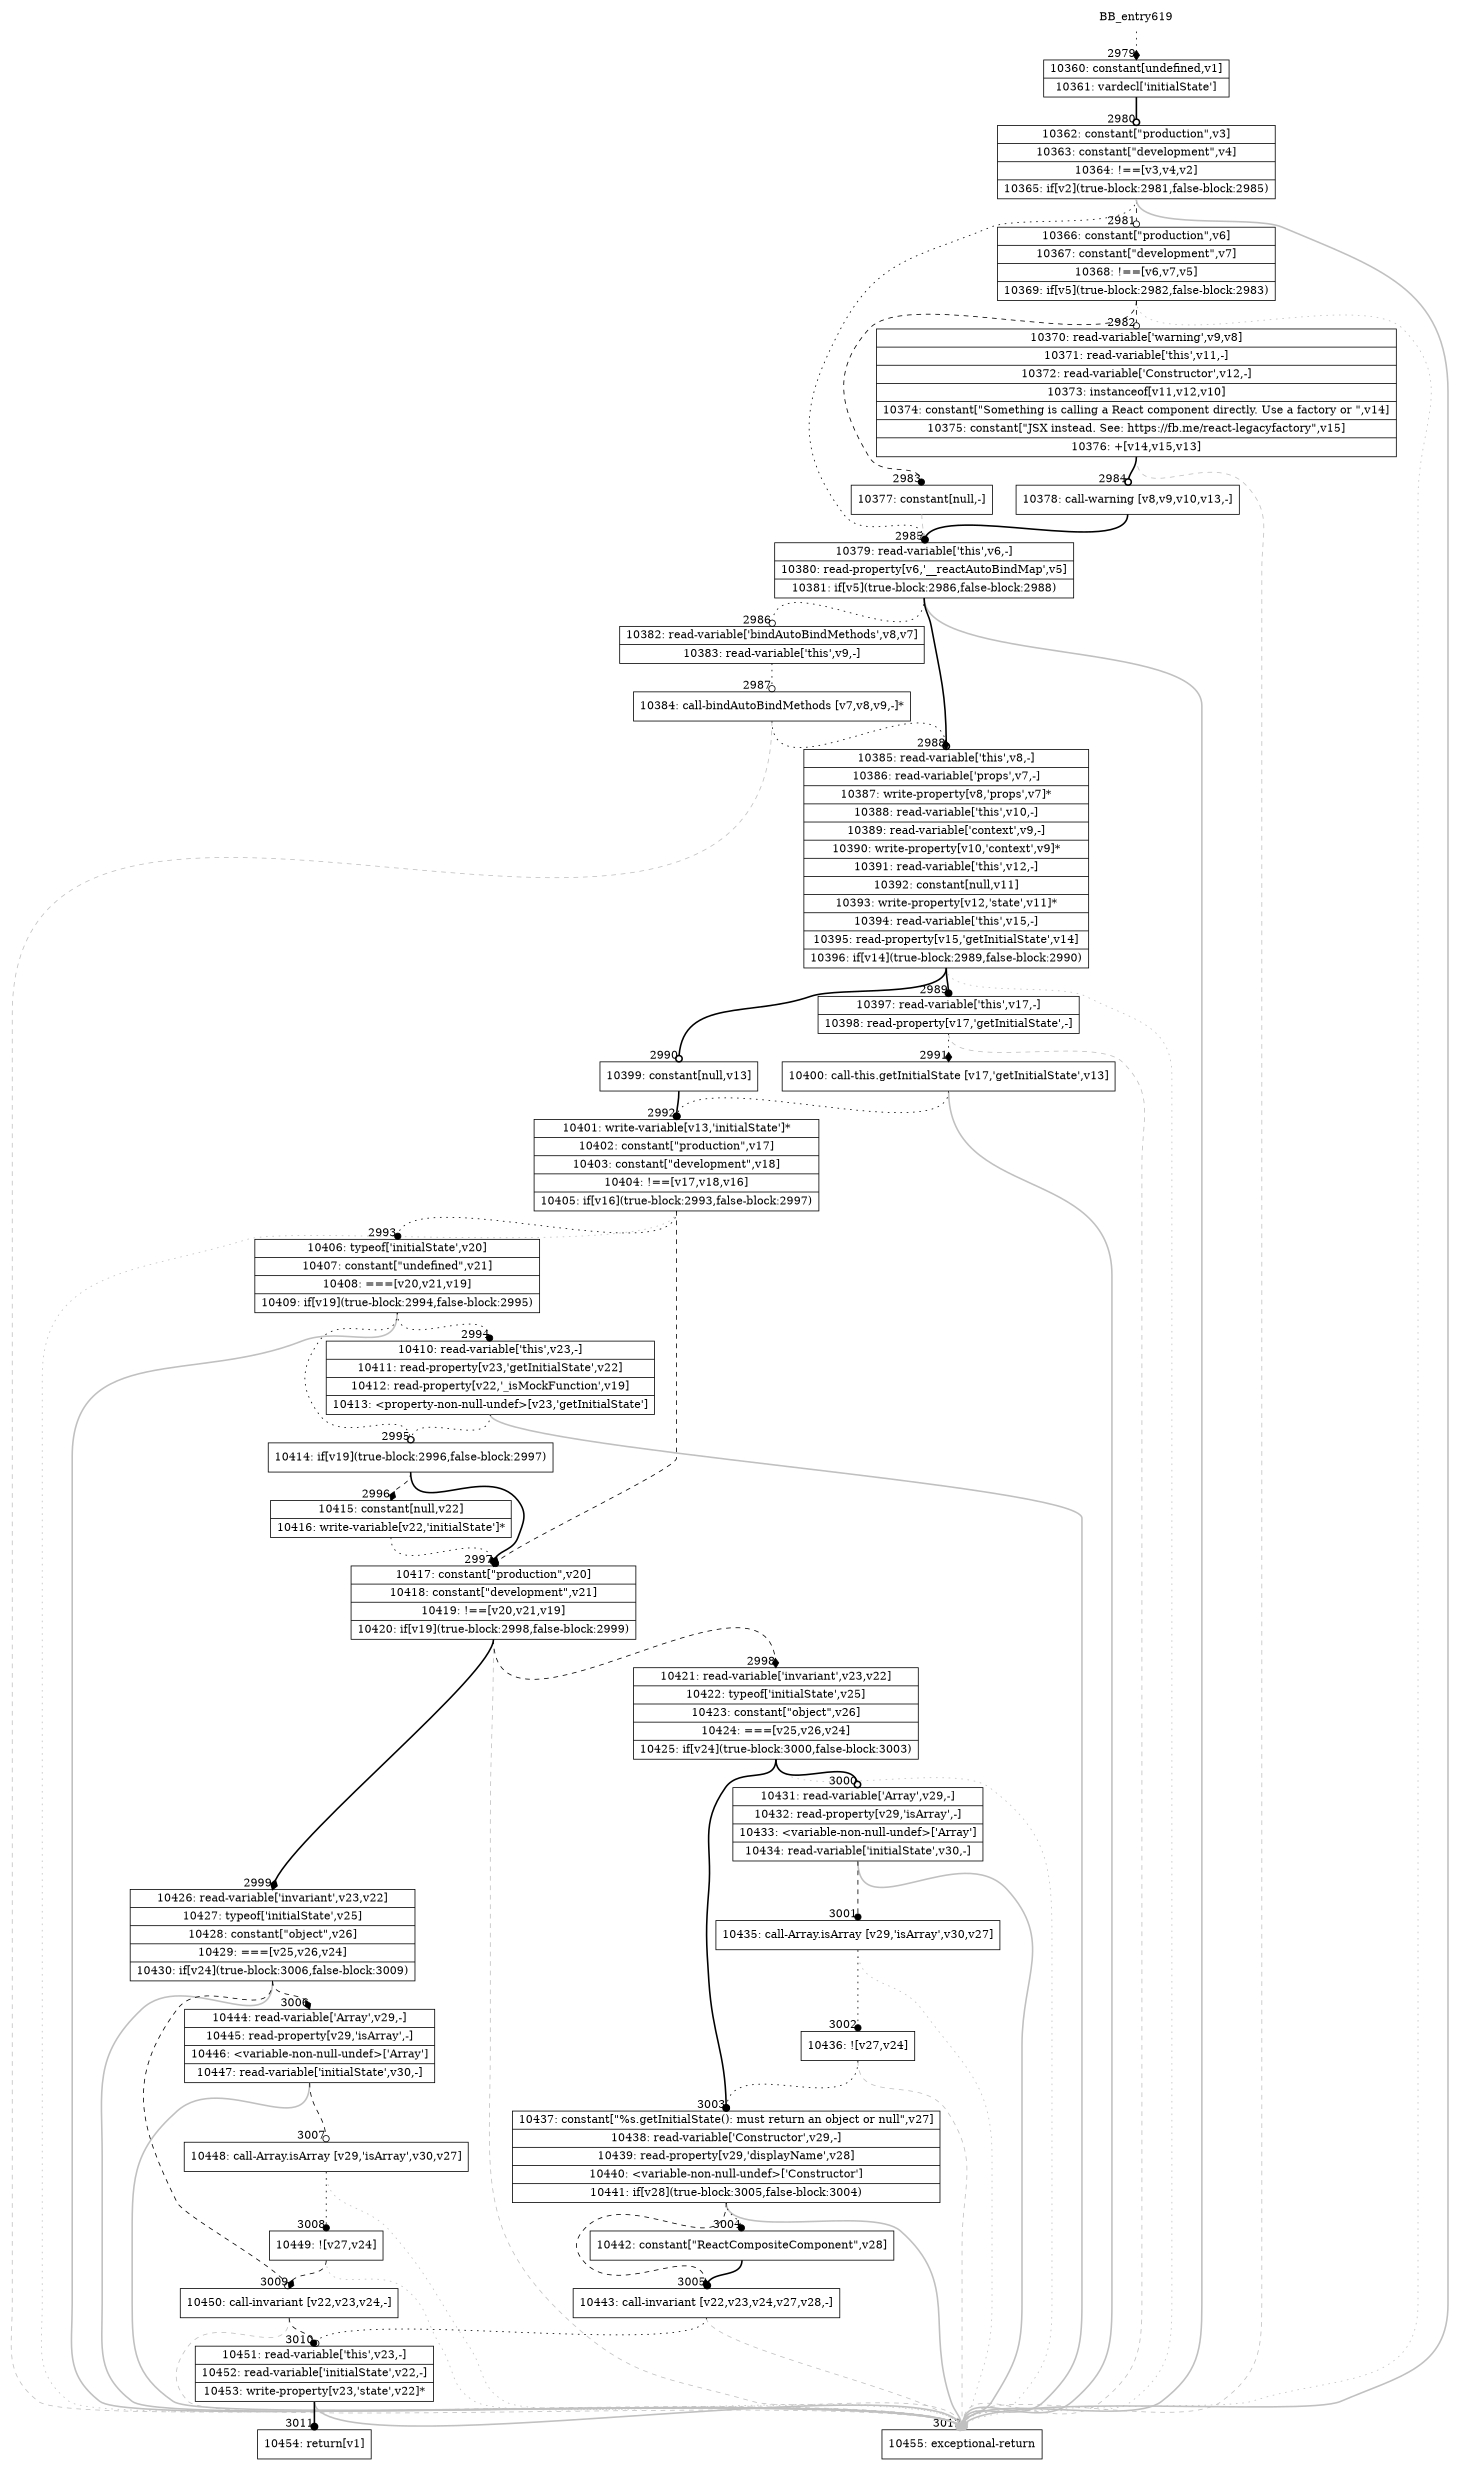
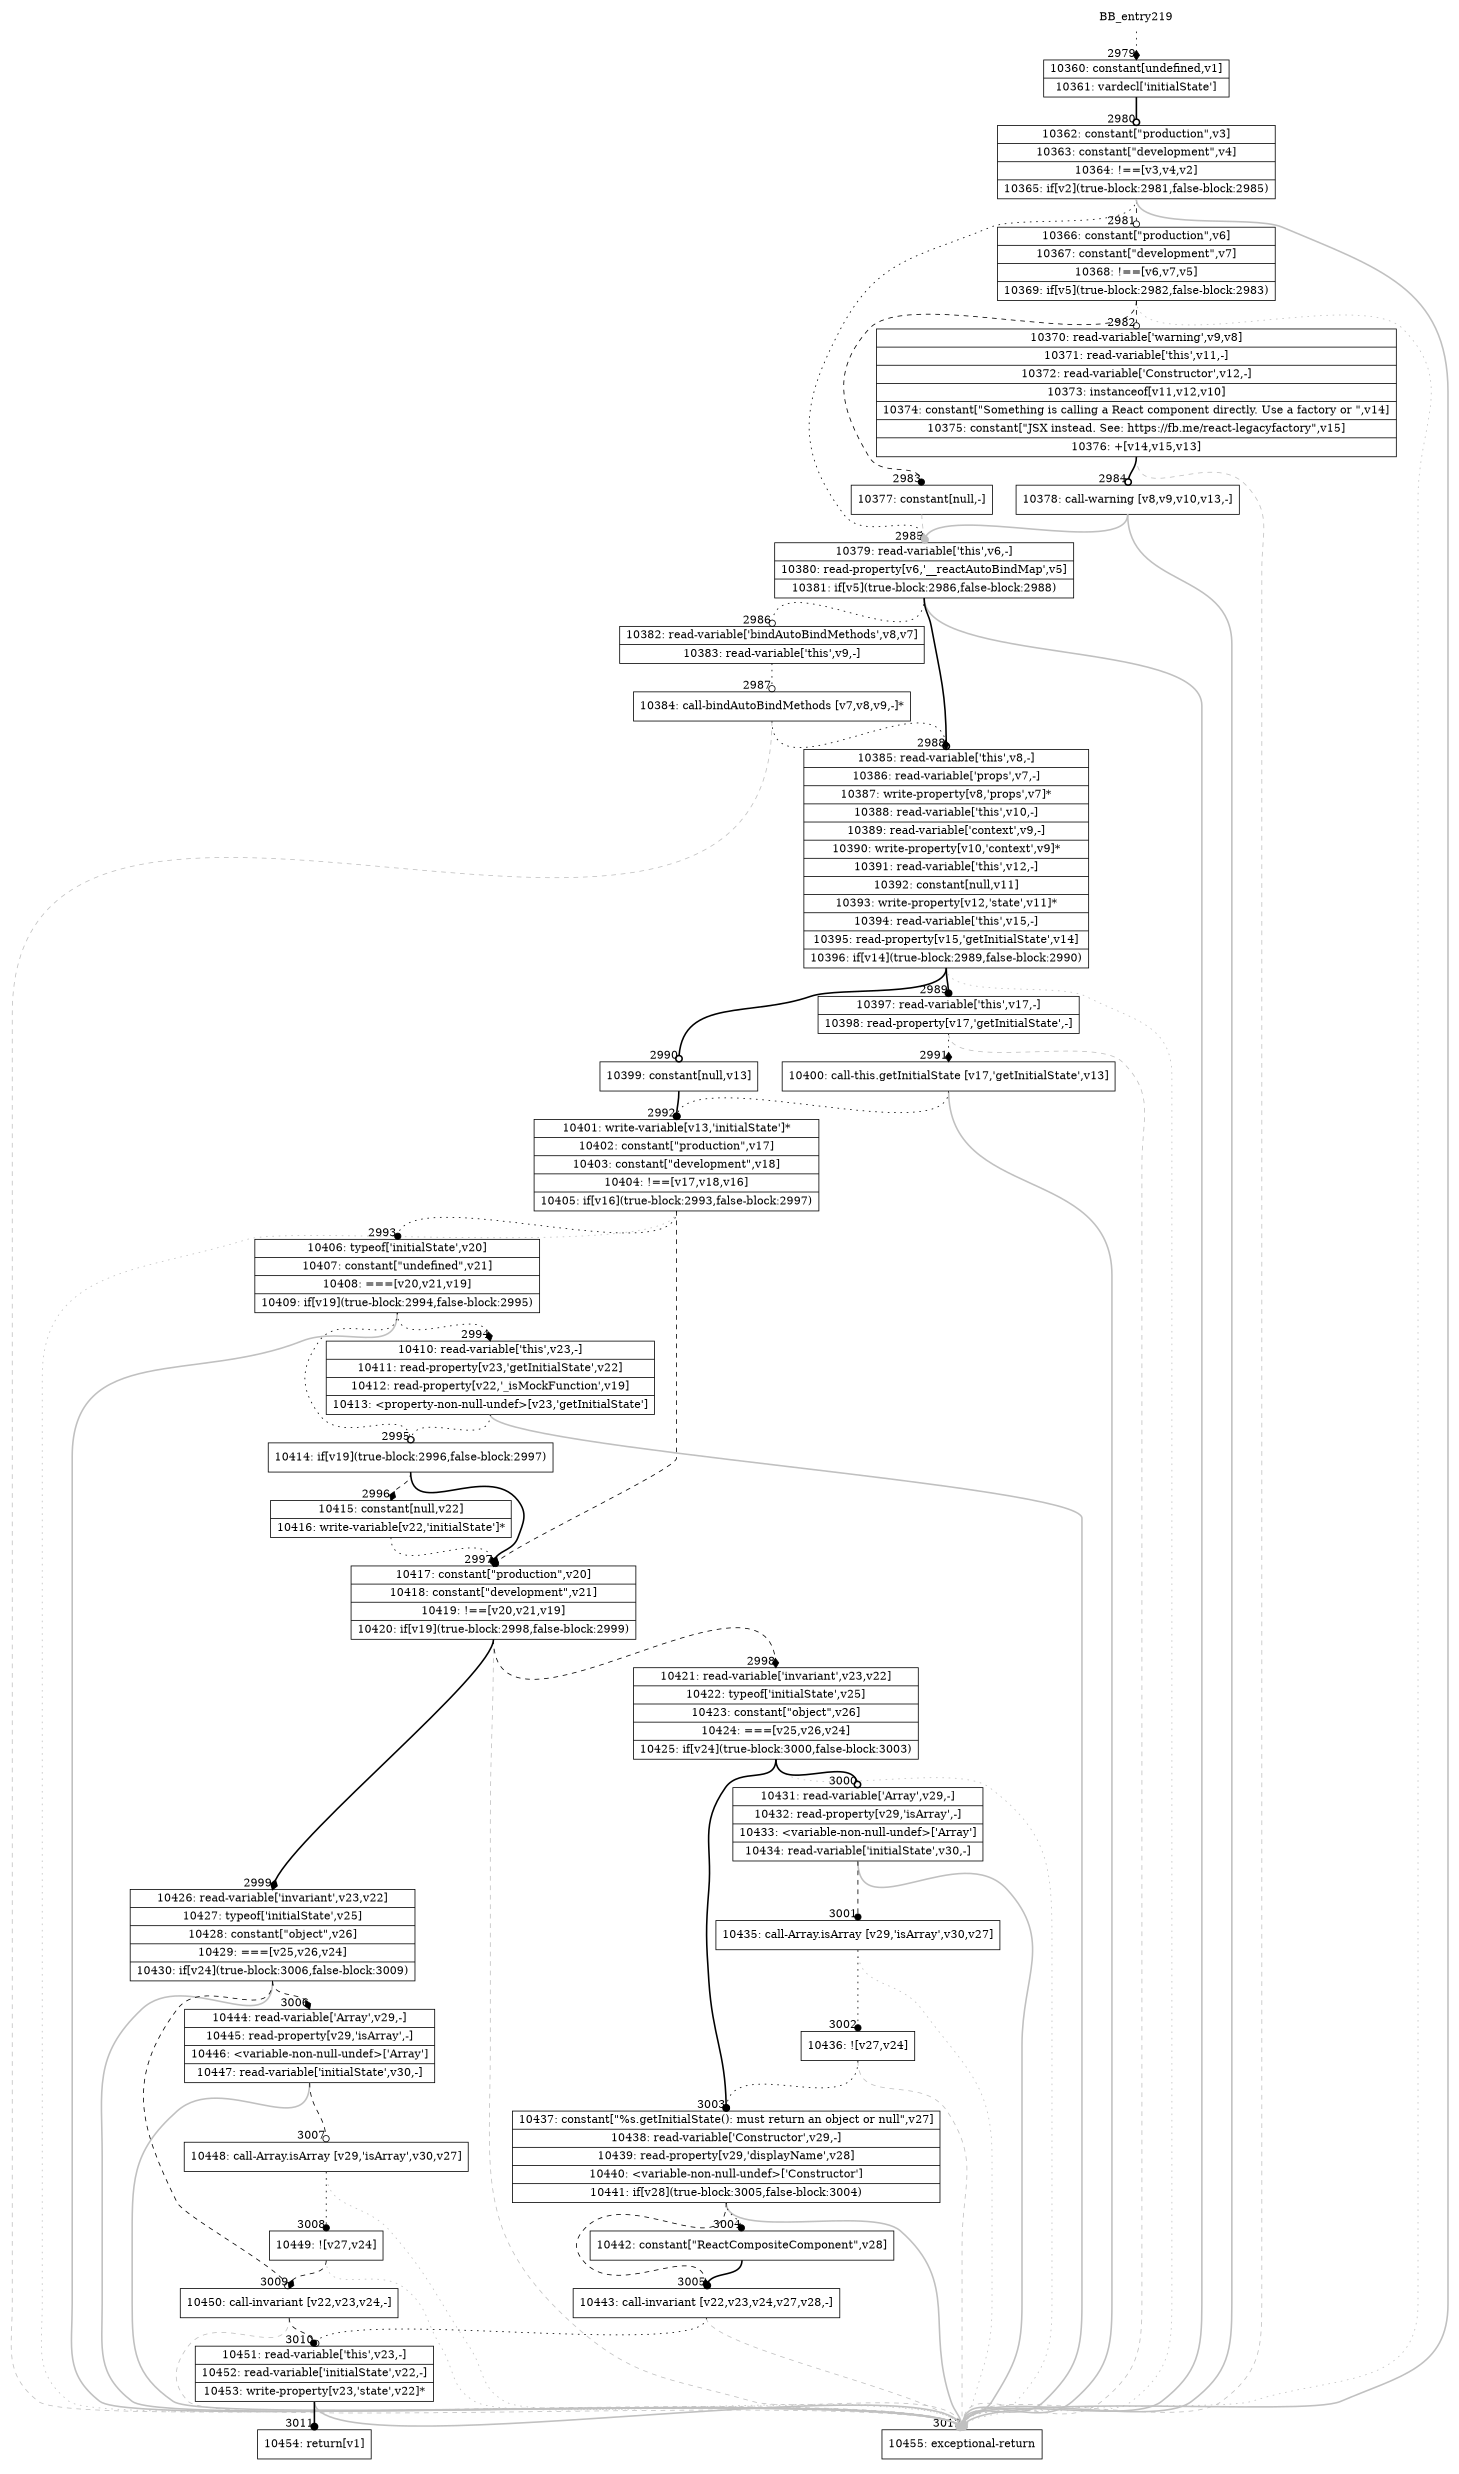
node "BB_entry619": label "BB_entry619" -> "BB_entry219"
edge "10378: call-warning [v8,v9,v10,v13,-]" -> "10379: read-variable['this',v6,-]": color black -> gray
edge "10406: typeof['initialState',v20]" -> "10410: read-variable['this',v23,-]": arrowhead dot -> diamond
edge "10378: call-warning [v8,v9,v10,v13,-]" -> "10455: exceptional-return": added
